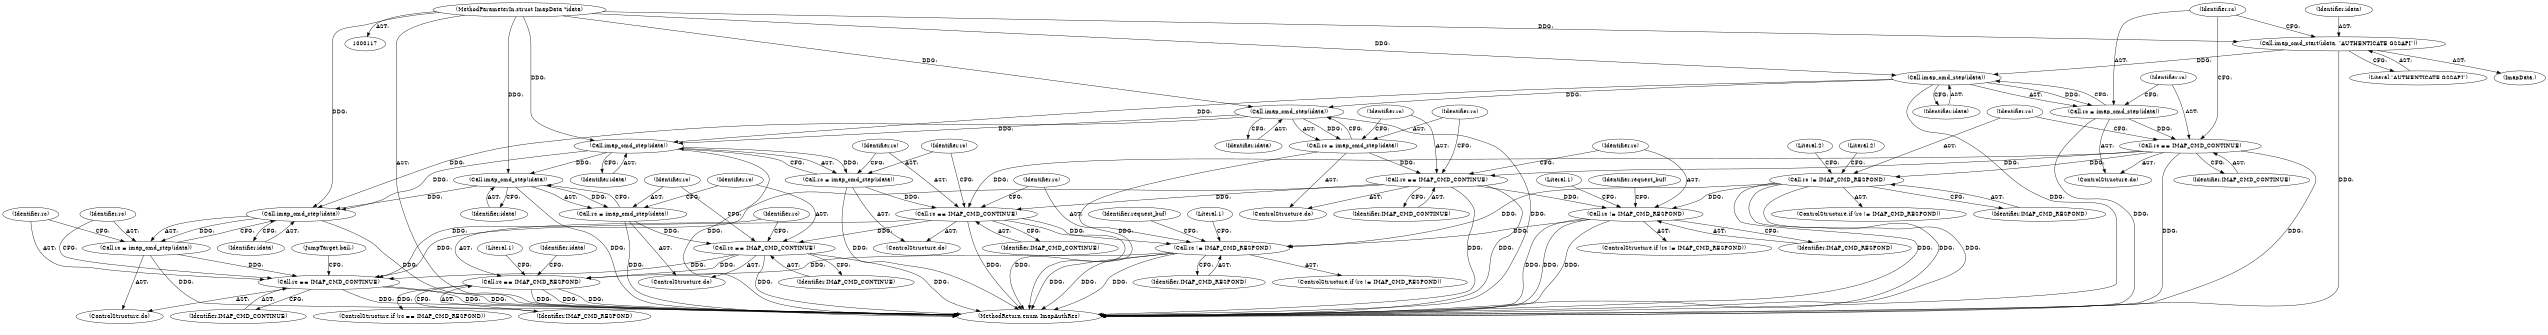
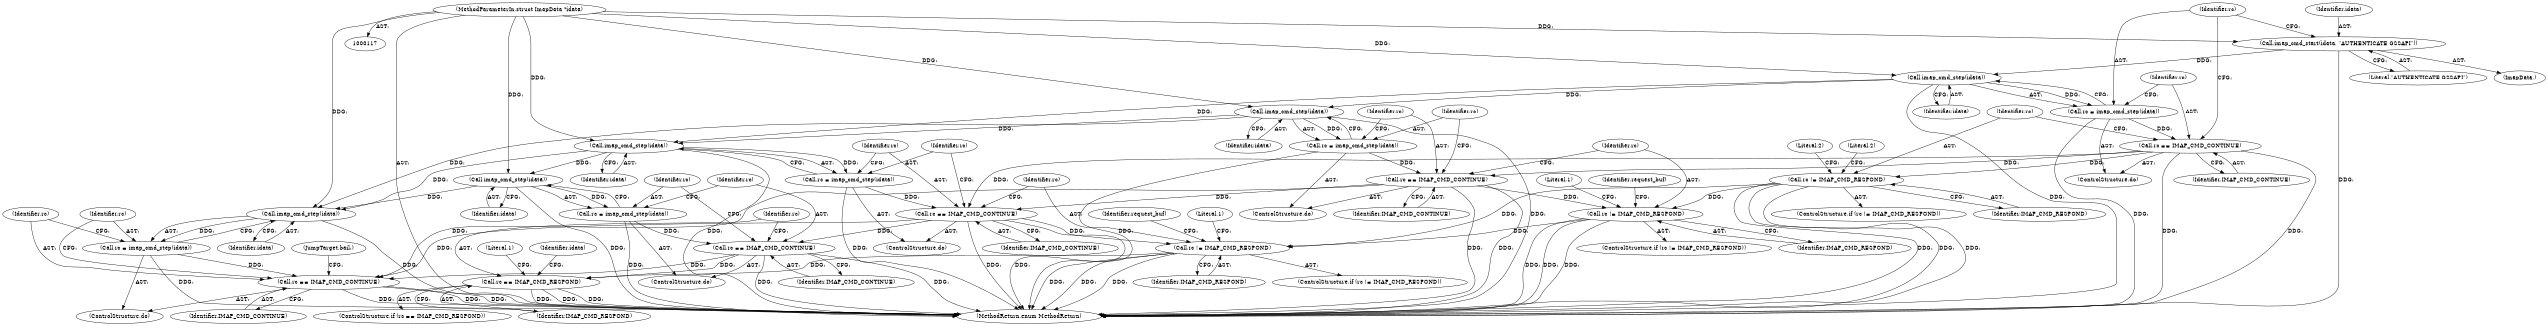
edge "(Call,rc == IMAP_CMD_RESPOND)" -> "(ControlStructure,if (rc == IMAP_CMD_RESPOND))": label "DDG: " -> "AST: "
node "(MethodReturn,enum ImapAuthRes)": label "(MethodReturn,enum ImapAuthRes)" -> "(MethodReturn,enum MethodReturn)"
